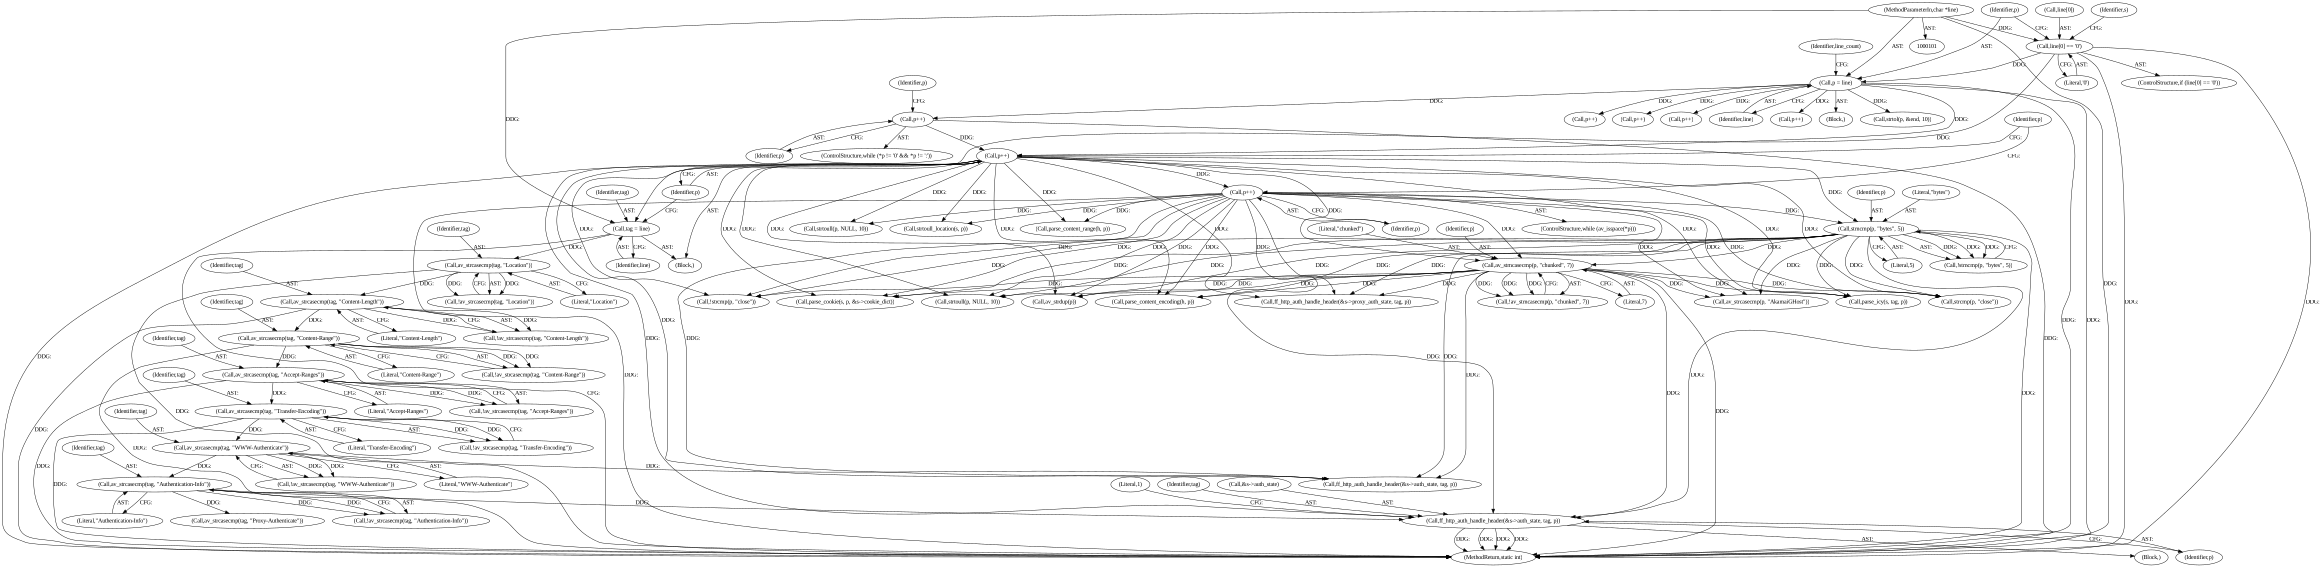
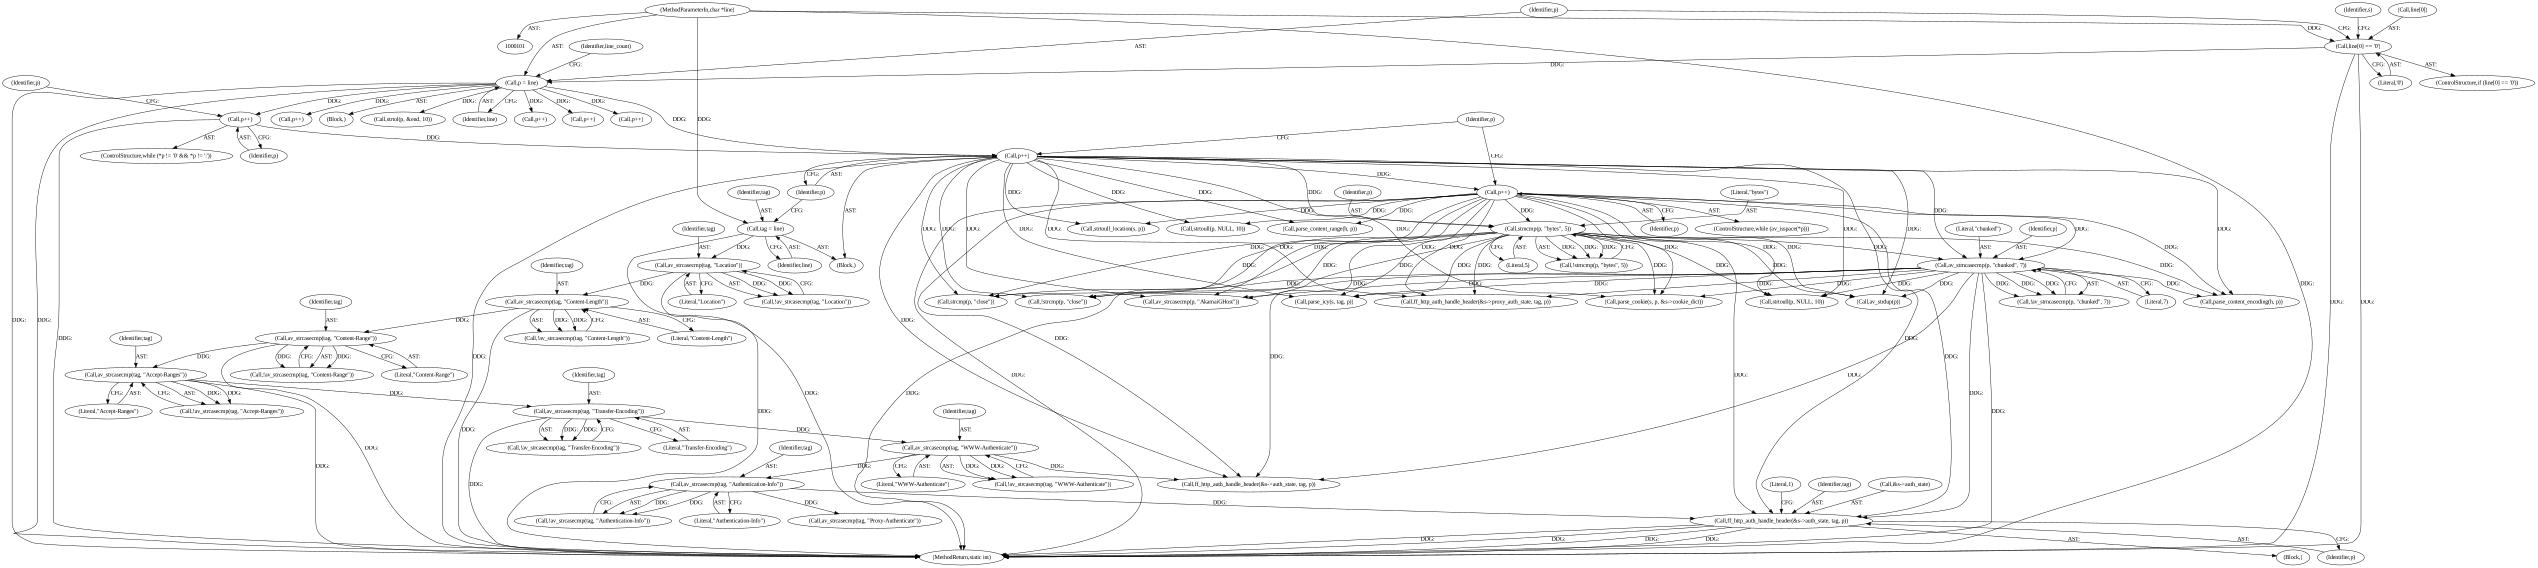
edge "(Call,line[0] == '0')" -> "(Call,tag = line)": removed, label "DDG:"
edge "(Call,tag = line)" -> "(MethodReturn,static int)": label "CFG: " -> "DDG: "
